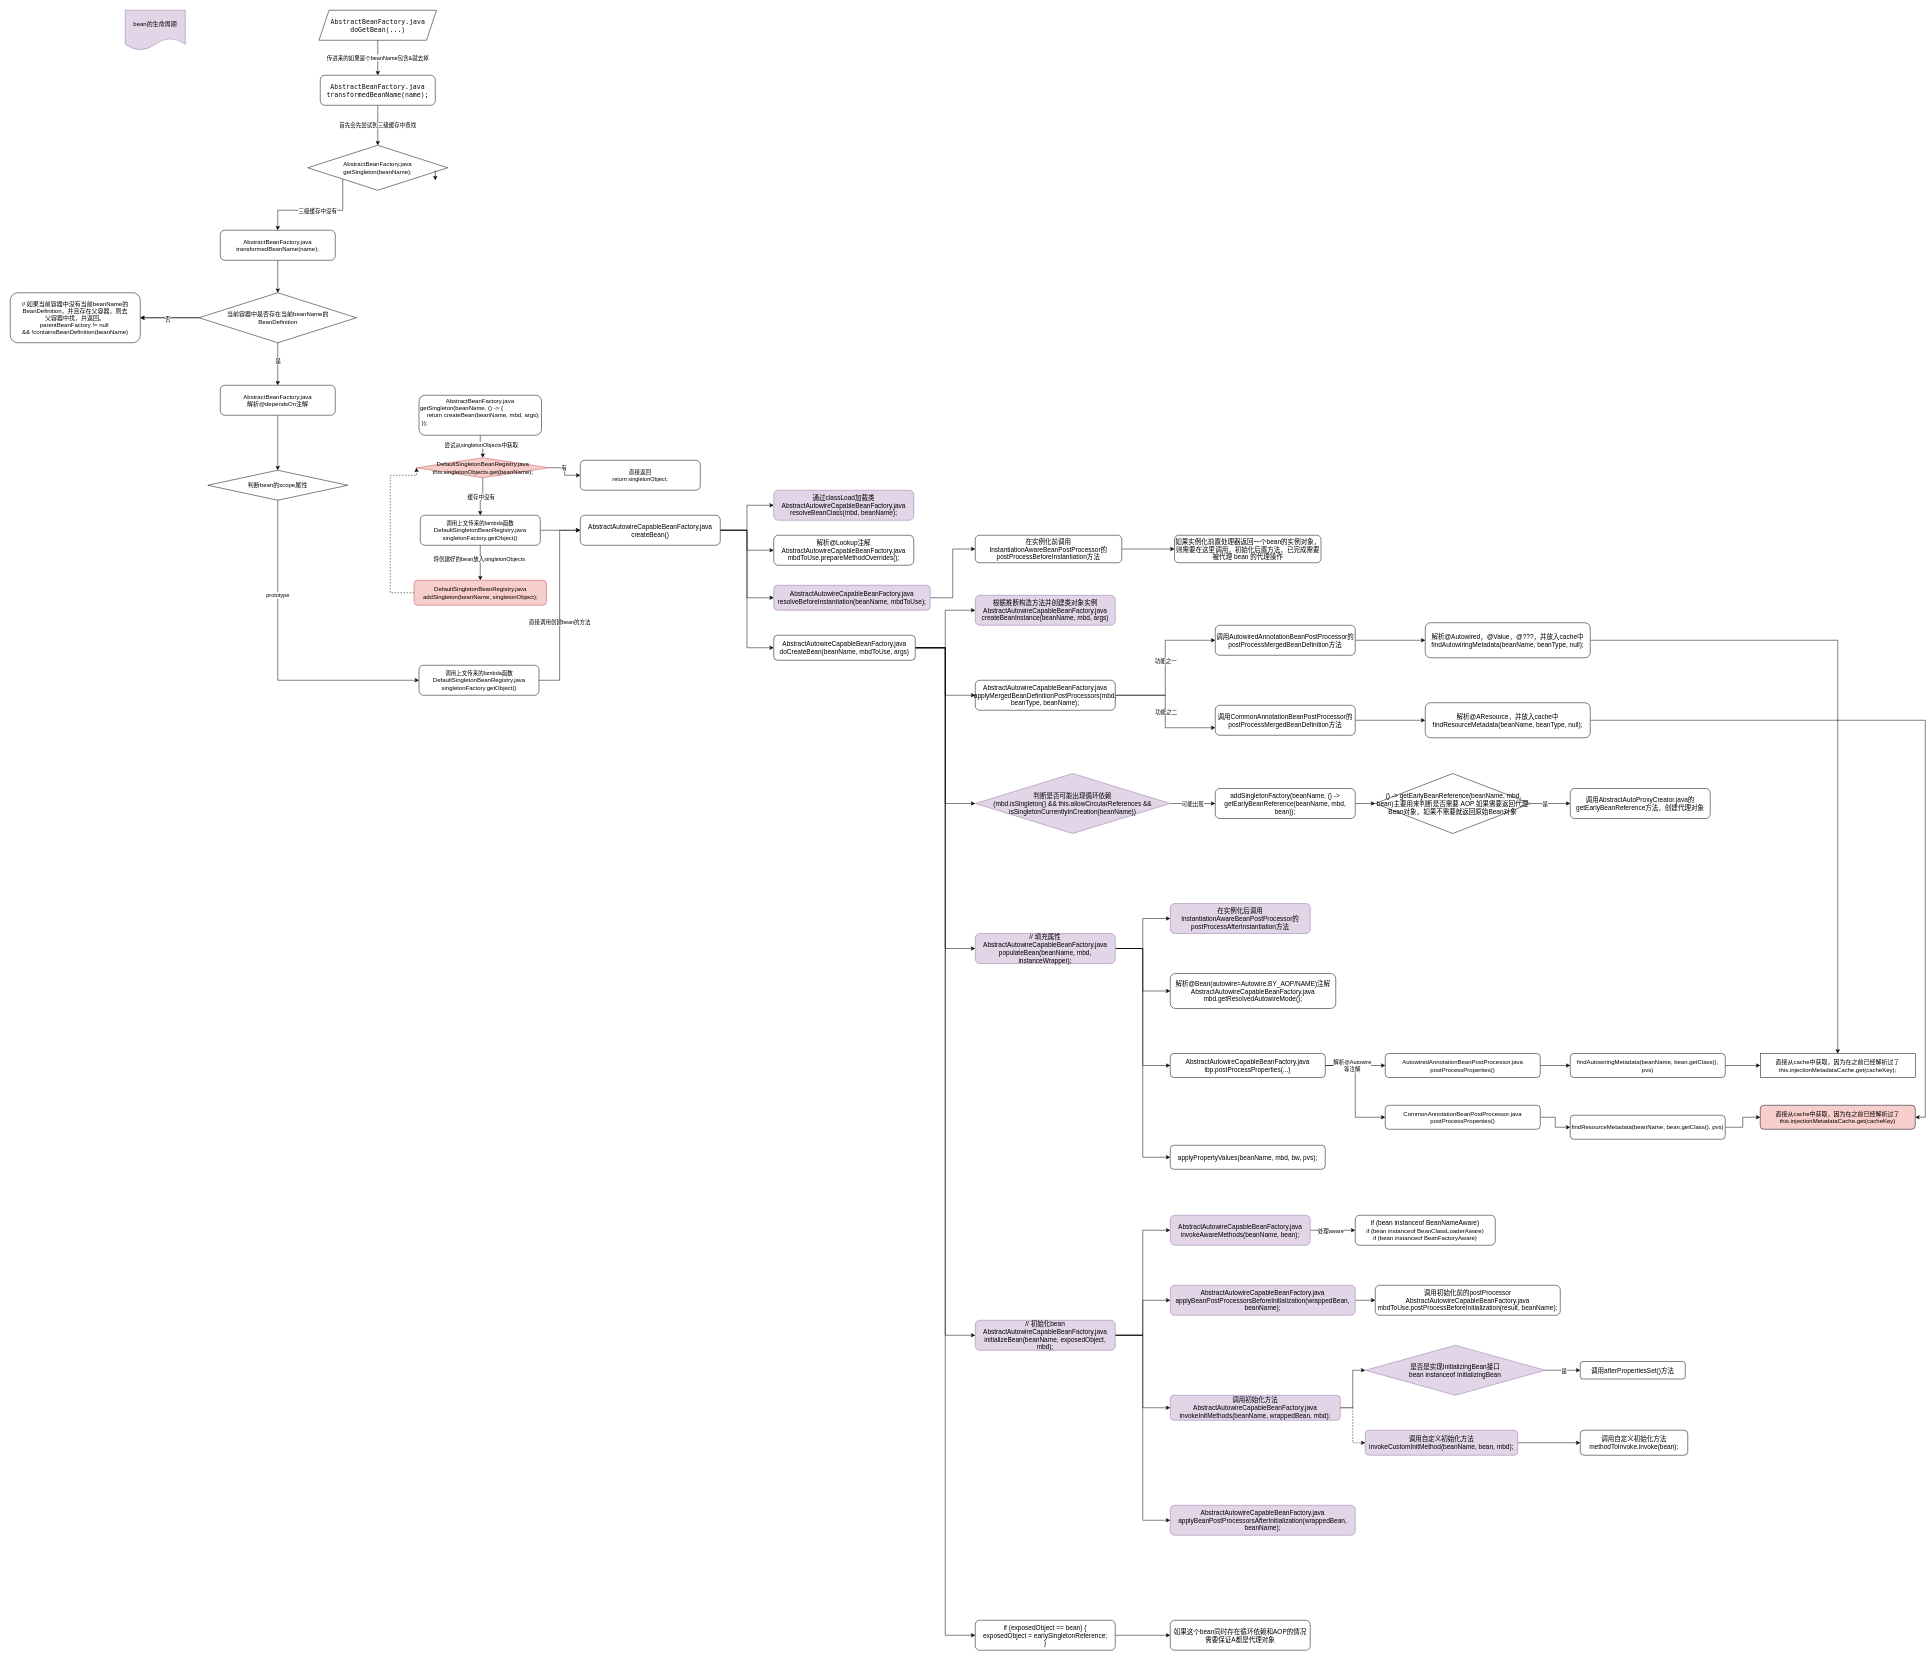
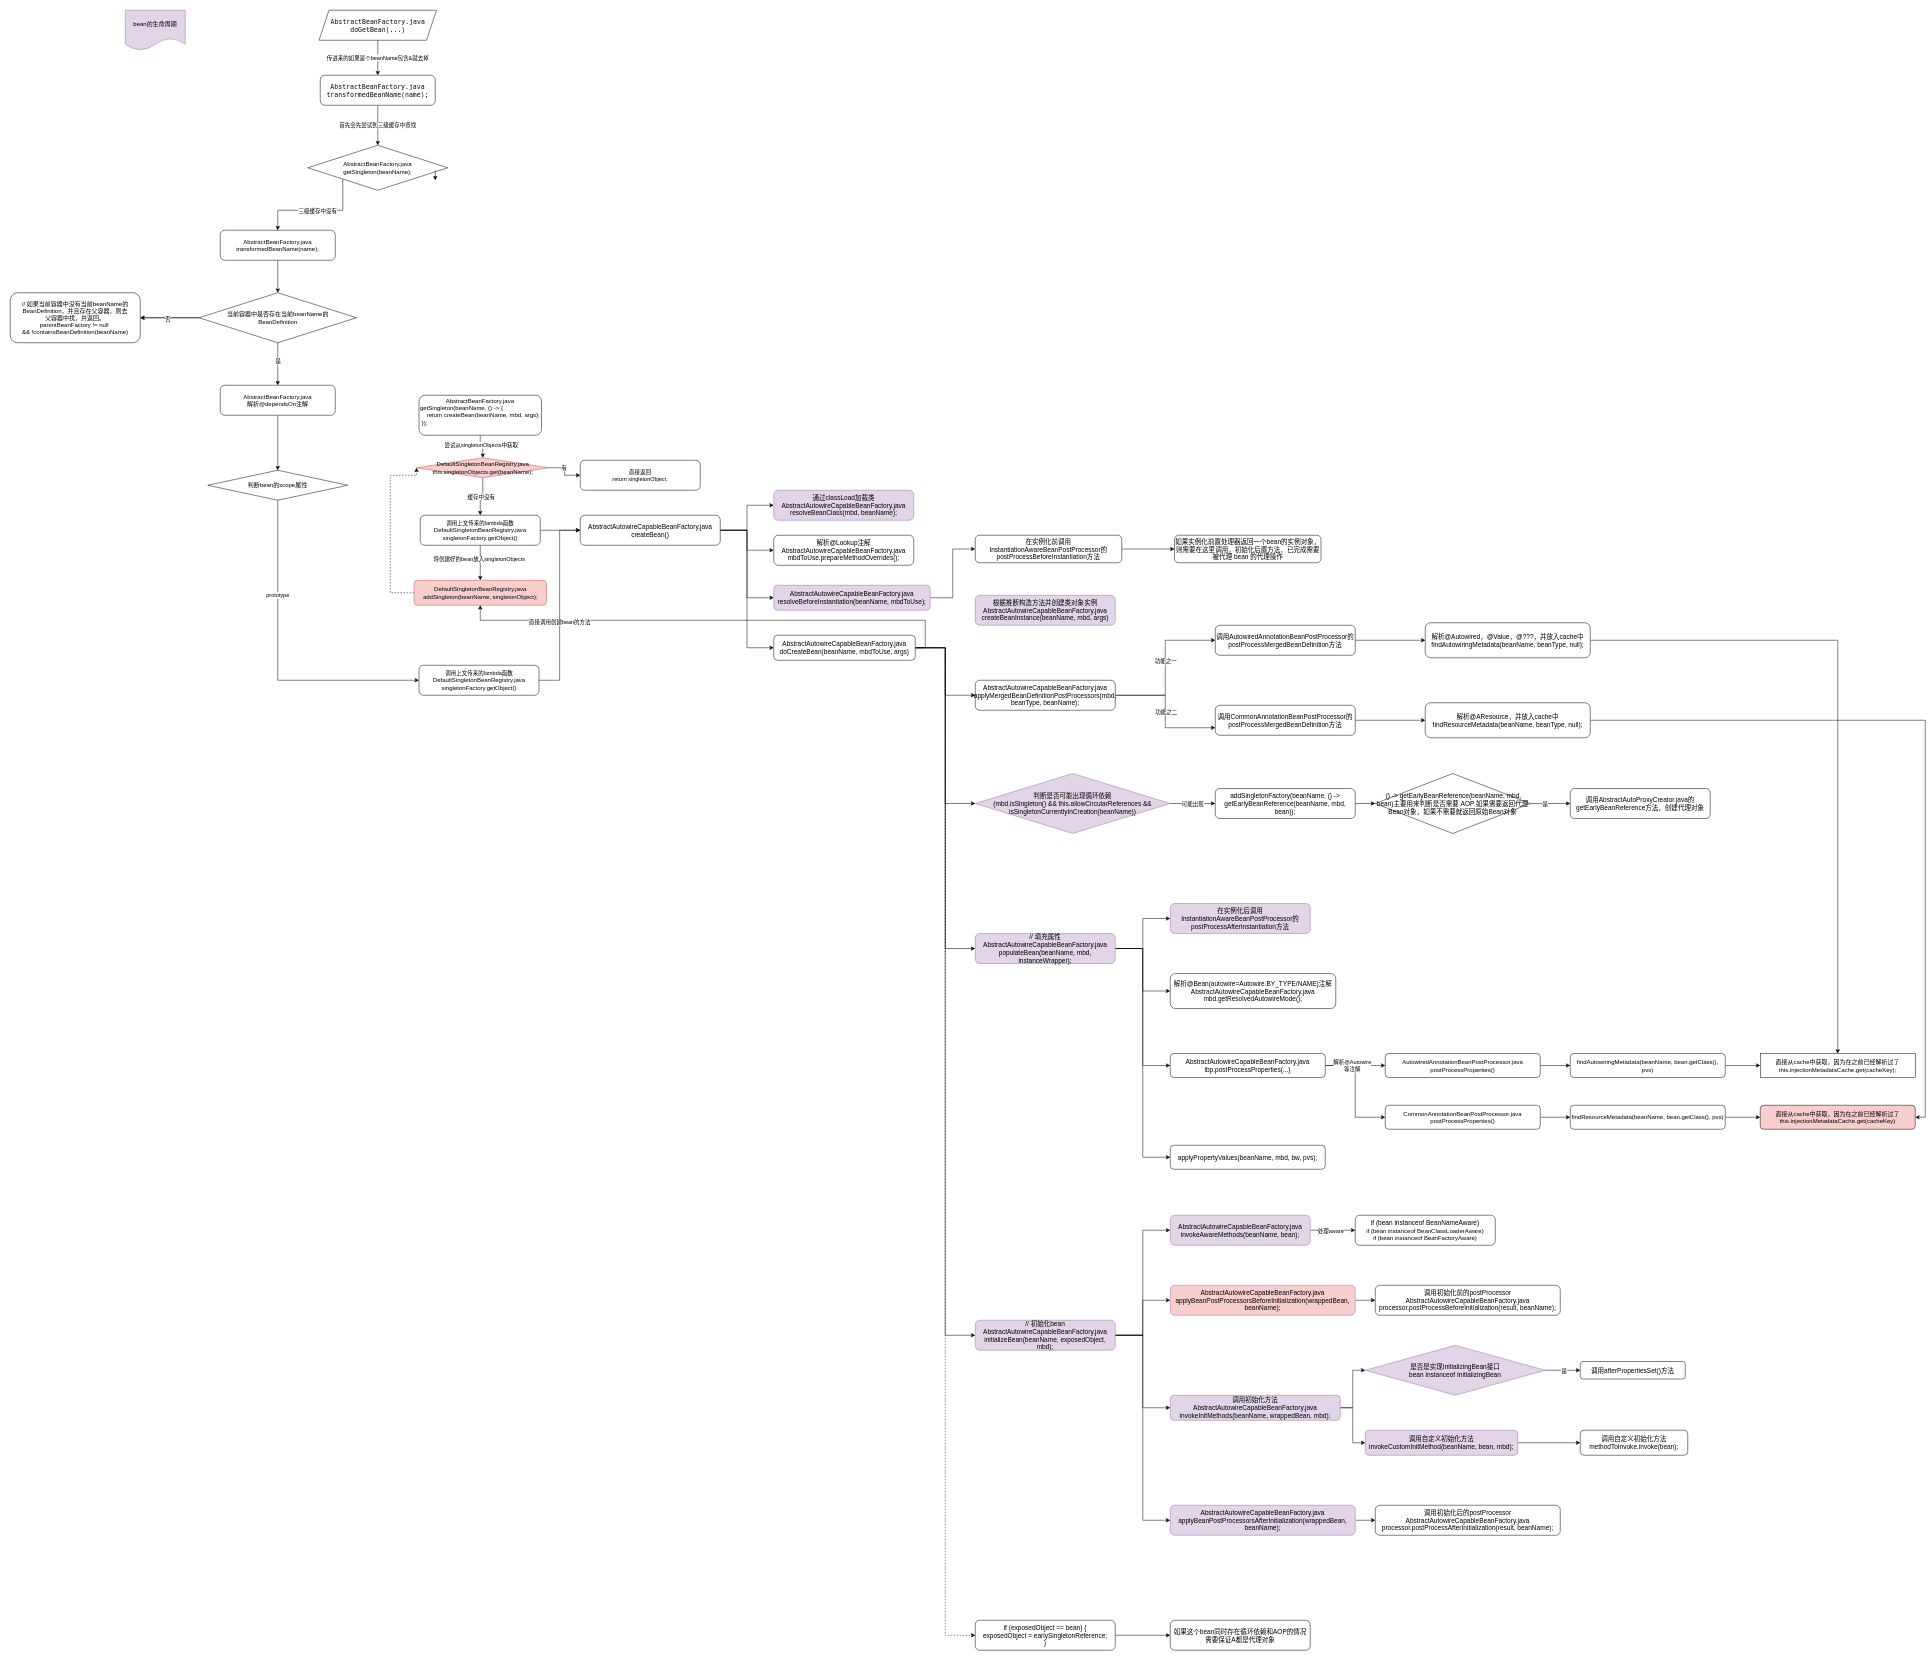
edge "AbstractAutowireCapableBeanFactory.java doCreateBean(beanName, mbdToUse, args)" -> "根据推断构造方法并创建类对象实例AbstractAutowireCapableBeanFactory.java createBeanInstance(beanName, mbd, args)": now "AbstractAutowireCapableBeanFactory.java doCreateBean(beanName, mbdToUse, args)" -> "DefaultSingletonBeanRegistry.java addSingleton(beanName, singletonObject);"
node "解析@Bean(autowire=Autowire.BY_AOP/NAME)注解 AbstractAutowireCapableBeanFactory.java mbd.getResolvedAutowireMode();": label "解析@Bean(autowire=Autowire.BY_AOP/NAME)注解 AbstractAutowireCapableBeanFactory.java mbd.getResolvedAutowireMode();" -> "解析@Bean(autowire=Autowire.BY_TYPE/NAME)注解 AbstractAutowireCapableBeanFactory.java mbd.getResolvedAutowireMode();"
node "findResourceMetadata(beanName, bean.getClass(), pvs)": moved (1648, 1127) -> (1648, 1117)
node "AbstractAutowireCapableBeanFactory.java applyBeanPostProcessorsBeforeInitialization(wrappedBean, beanName);": fillcolor #e1d5e7 -> #f8cecc
node "调用初始化前的postProcessor AbstractAutowireCapableBeanFactory.java mbdToUse.postProcessBeforeInitialization(result, beanName);": label "调用初始化前的postProcessor AbstractAutowireCapableBeanFactory.java mbdToUse.postProcessBeforeInitialization(result, beanName);" -> "调用初始化前的postProcessor AbstractAutowireCapableBeanFactory.java processor.postProcessBeforeInitialization(result, beanName);"
edge "调用初始化方法 AbstractAutowireCapableBeanFactory.java invokeInitMethods(beanName, wrappedBean, mbd);" -> "调用自定义初始化方法 invokeCustomInitMethod(beanName, bean, mbd);": style dashed -> solid
edge "AbstractAutowireCapableBeanFactory.java doCreateBean(beanName, mbdToUse, args)" -> "if (exposedObject == bean) { exposedObject = earlySingletonReference; }": style solid -> dashed
edge "AbstractAutowireCapableBeanFactory.java applyBeanPostProcessorsAfterInitialization(wrappedBean, beanName);" -> "调用初始化后的postProcessor AbstractAutowireCapableBeanFactory.java processor.postProcessAfterInitialization(result, beanName);": added
node "调用初始化后的postProcessor AbstractAutowireCapableBeanFactory.java processor.postProcessAfterInitialization(result, beanName);": added
